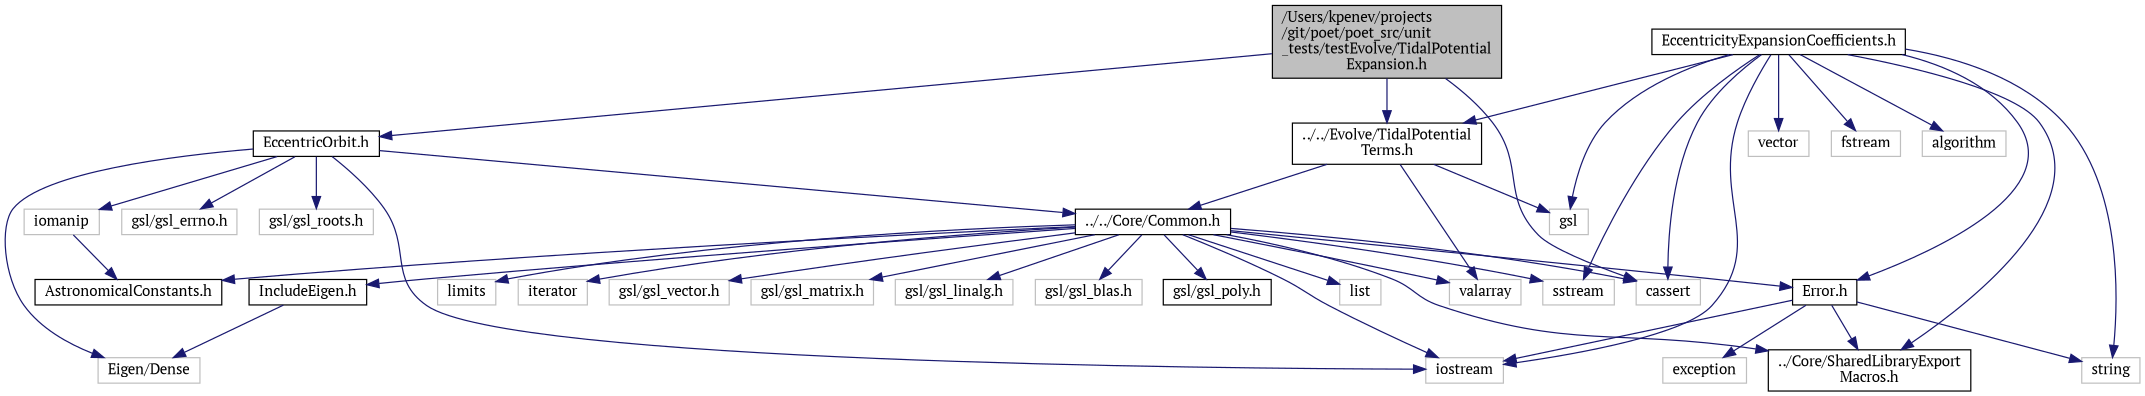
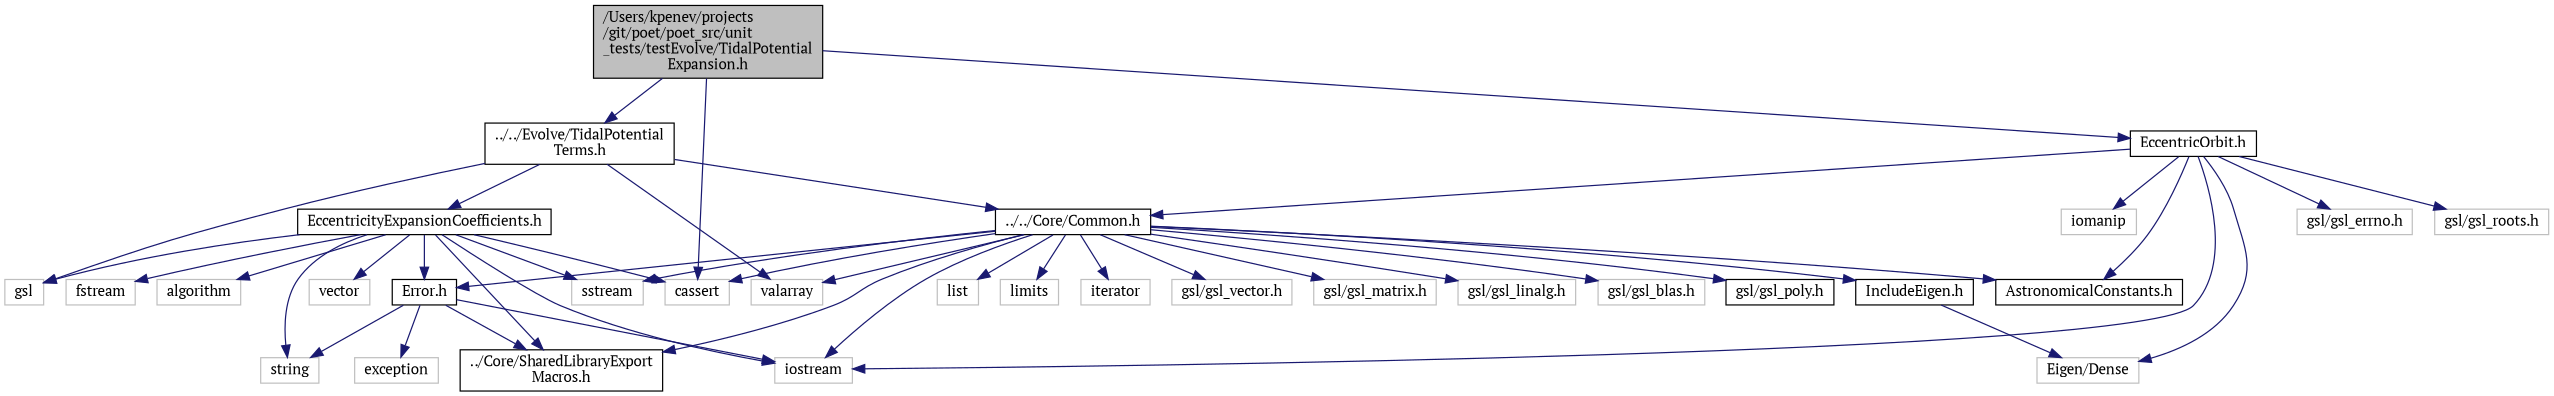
edge "EccentricityExpansionCoefficients.h" -> "../../Evolve/TidalPotential Terms.h": reversed
edge "iomanip" -> "AstronomicalConstants.h": now "EccentricOrbit.h" -> "AstronomicalConstants.h"
